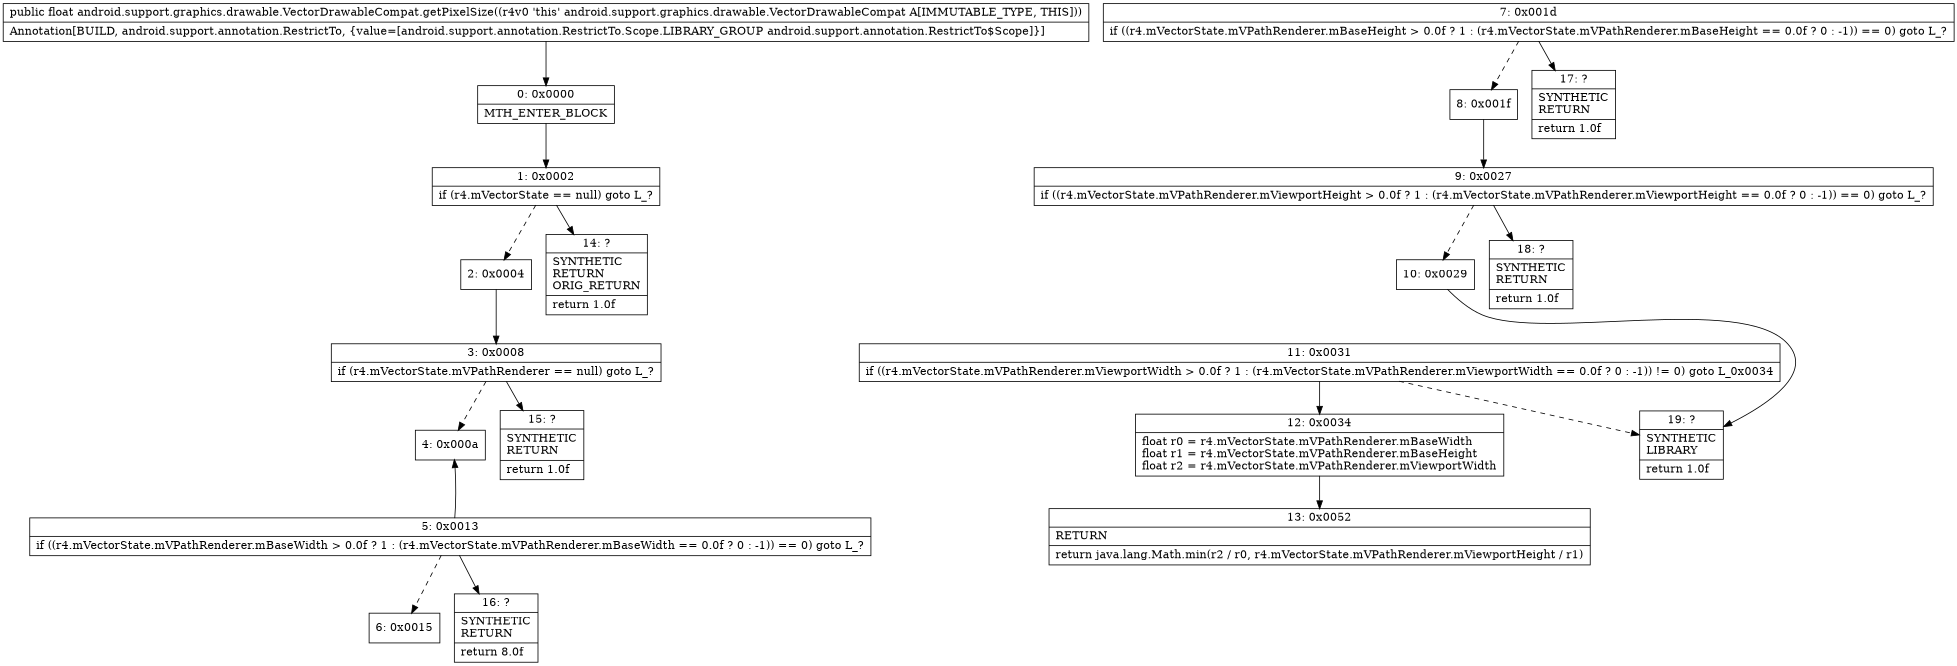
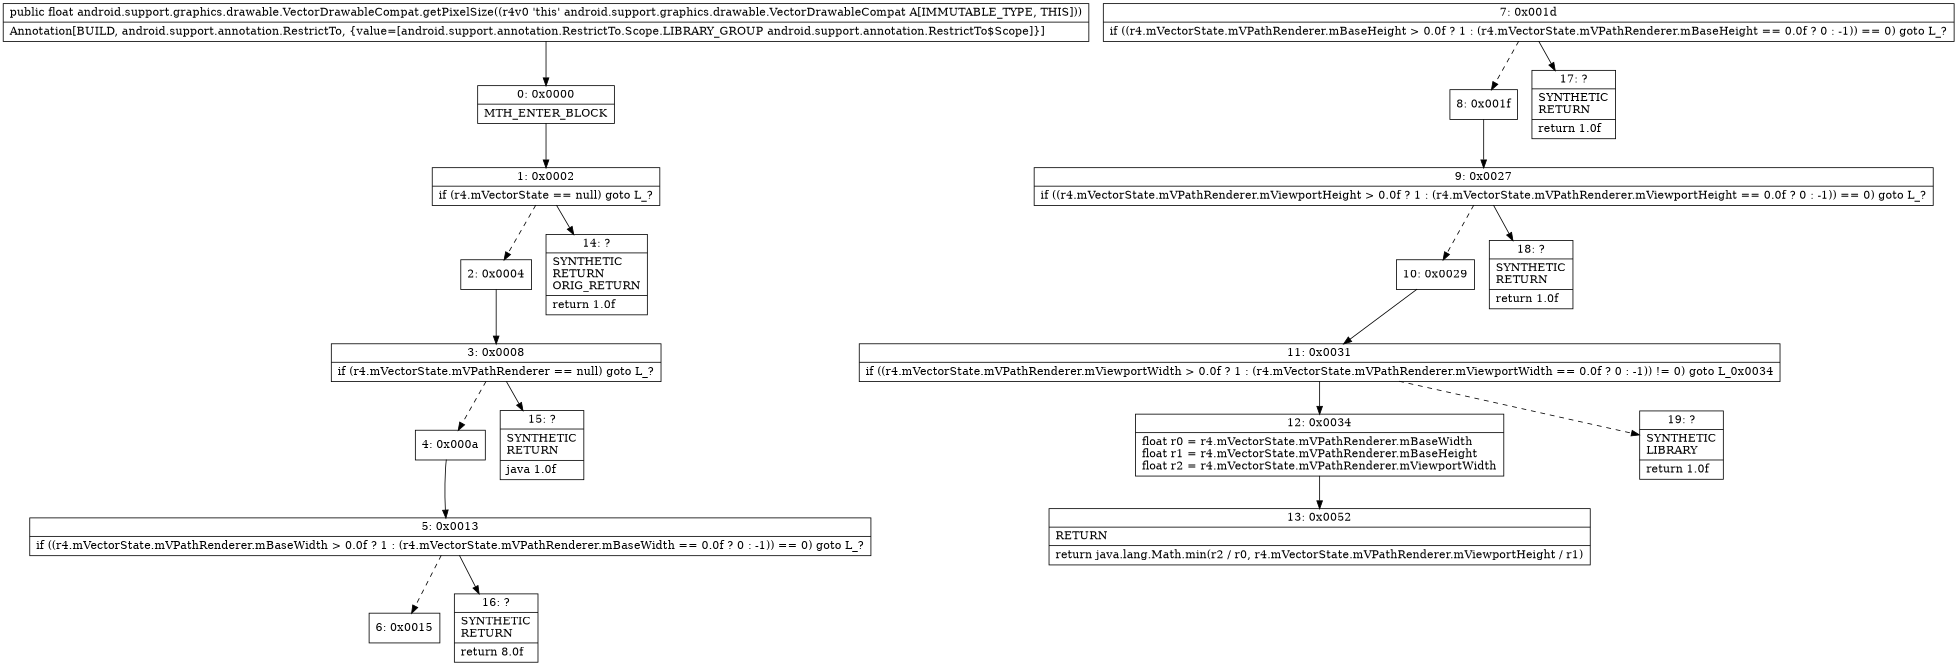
edge "10: 0x0029" -> "19: ?": now "10: 0x0029" -> "11: 0x0031"
node "15: ?": text "return 1.0f" -> "java 1.0f"
edge "5: 0x0013" -> "4: 0x000a": reversed
